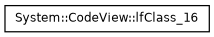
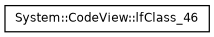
node "System::CodeView::lfClass_16": label "System::CodeView::lfClass_16" -> "System::CodeView::lfClass_46"
